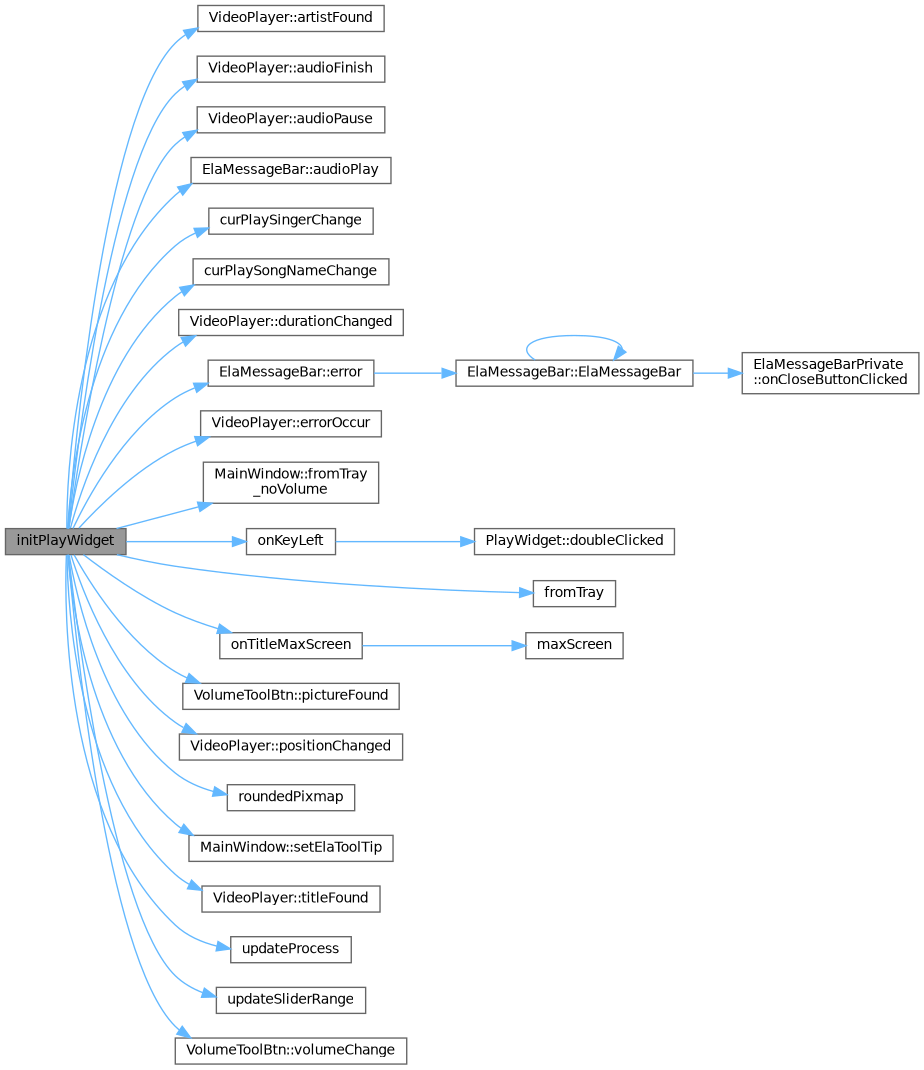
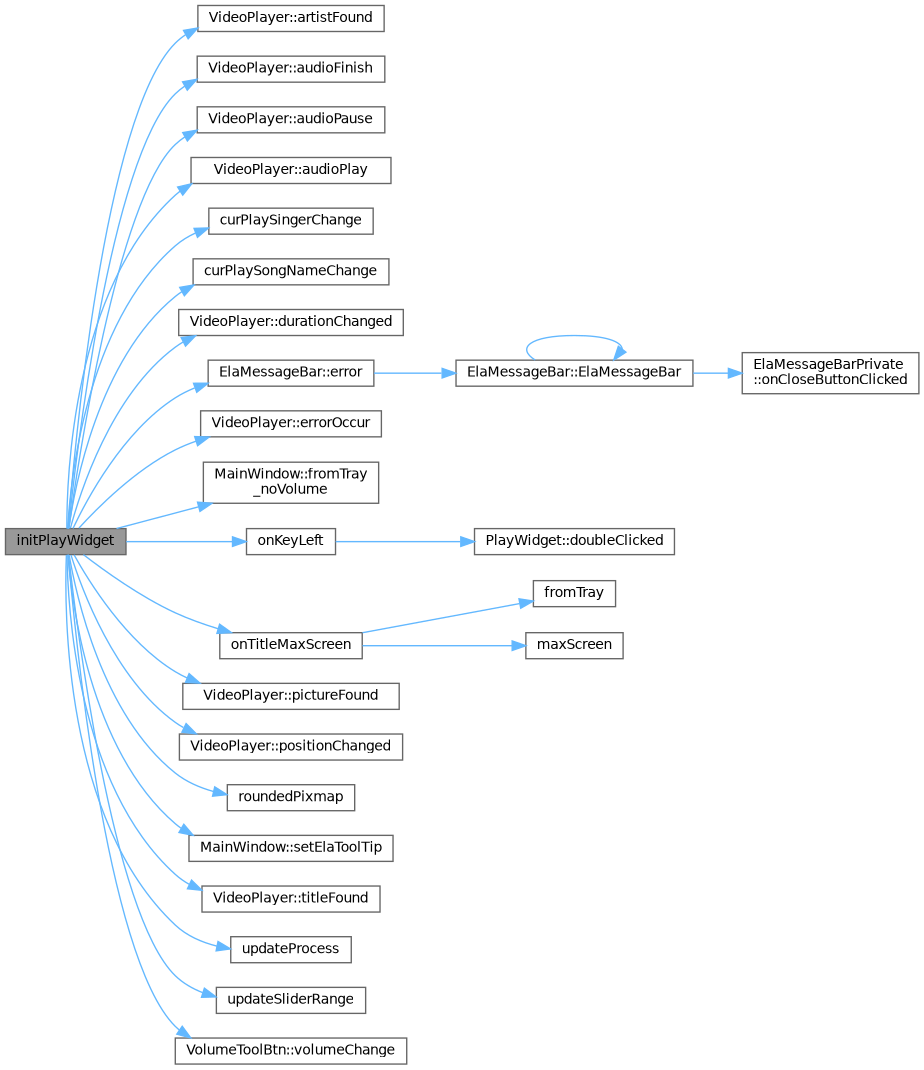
node "ElaMessageBar::audioPlay": label "ElaMessageBar::audioPlay" -> "VideoPlayer::audioPlay"
edge "initPlayWidget" -> "fromTray": now "onTitleMaxScreen" -> "fromTray"
node "VolumeToolBtn::pictureFound": label "VolumeToolBtn::pictureFound" -> "VideoPlayer::pictureFound"
